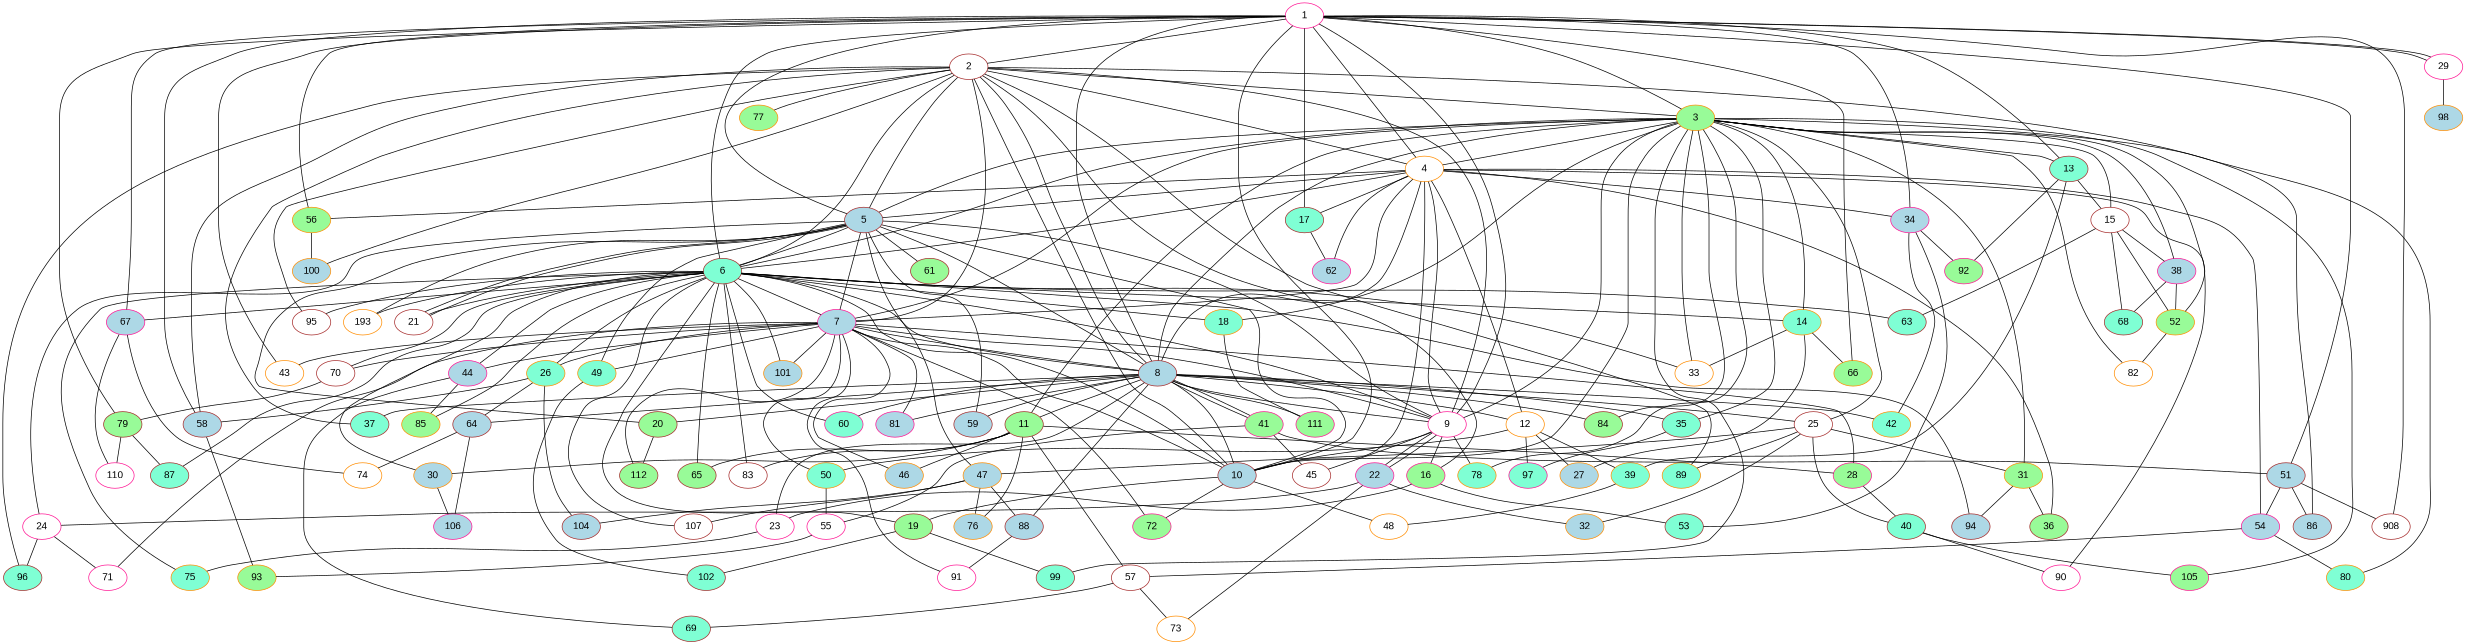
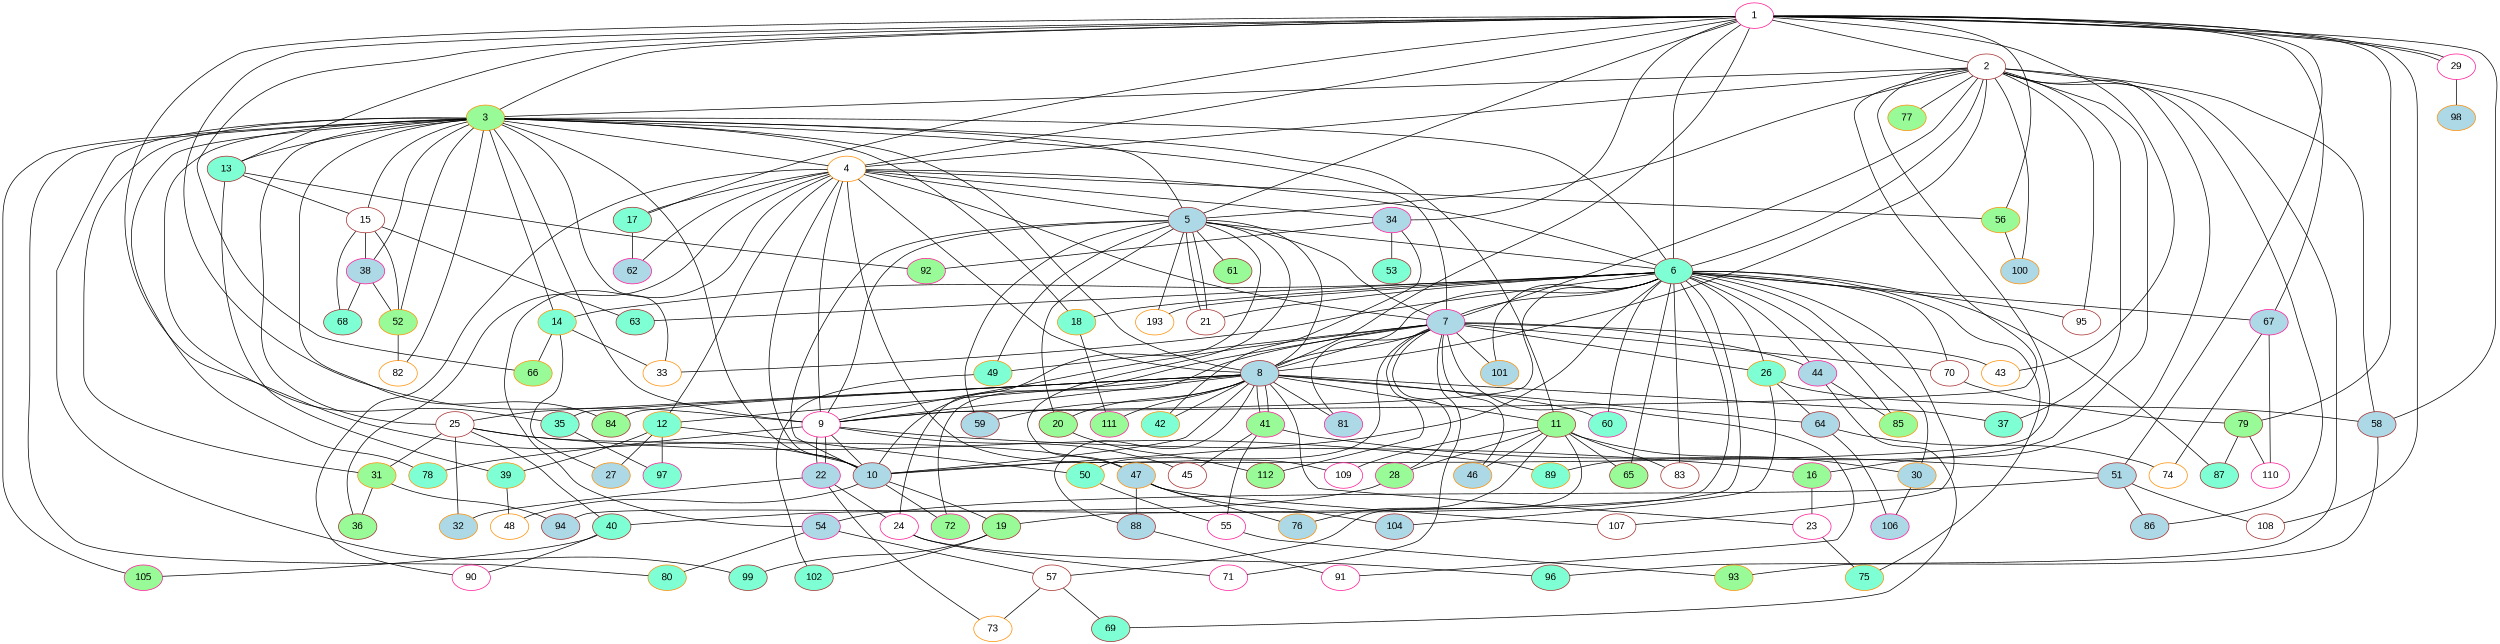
node "12": fillcolor white -> aquamarine
node "109": added
edge "16" -- "53": removed
node "908": label "908" -> "108"
